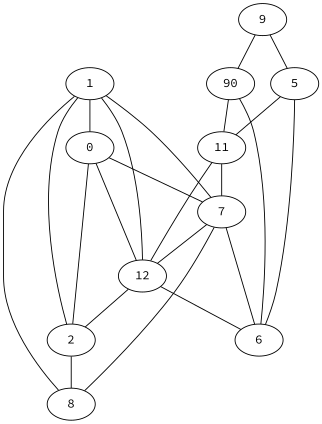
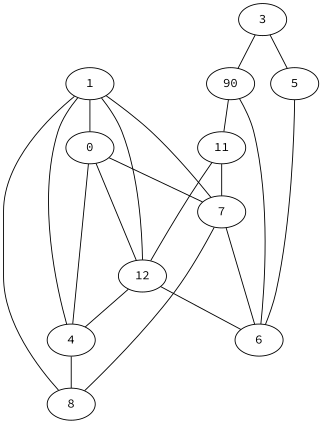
node "9": label "9" -> "3"
edge "5" -- "11": removed
edge "7" -- "12": removed
node "2": label "2" -> "4"
